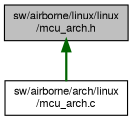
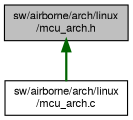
node "sw/airborne/linux/linux /mcu_arch.h": label "sw/airborne/linux/linux /mcu_arch.h" -> "sw/airborne/arch/linux /mcu_arch.h"
